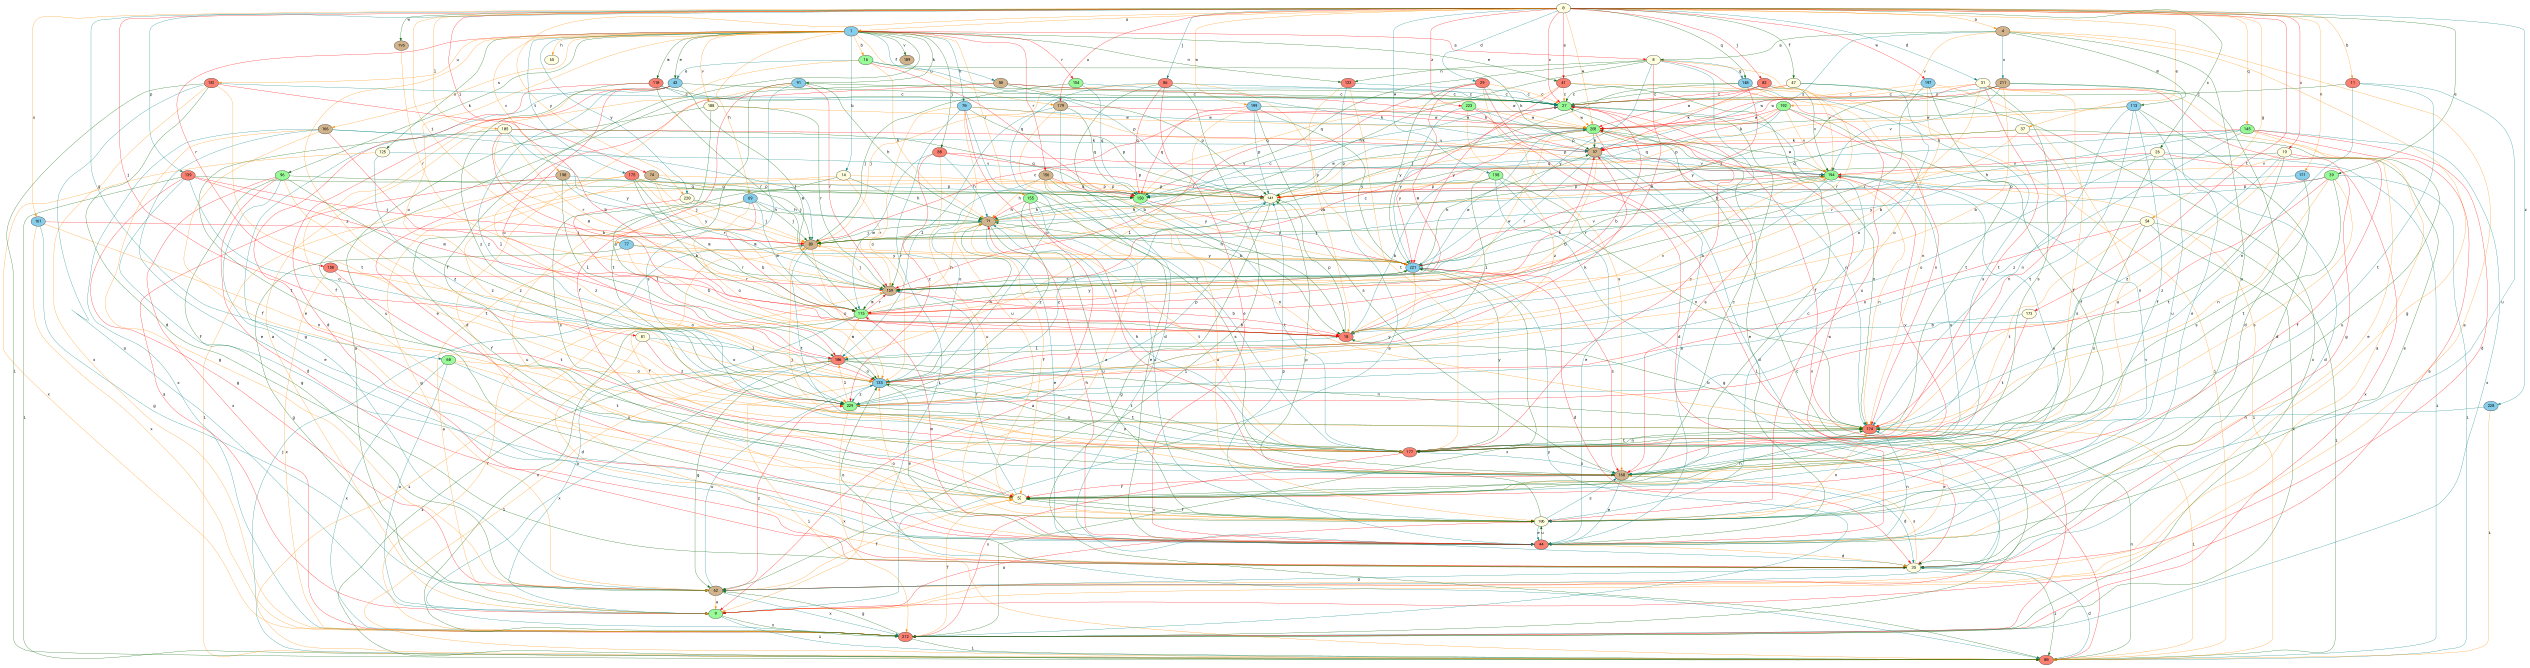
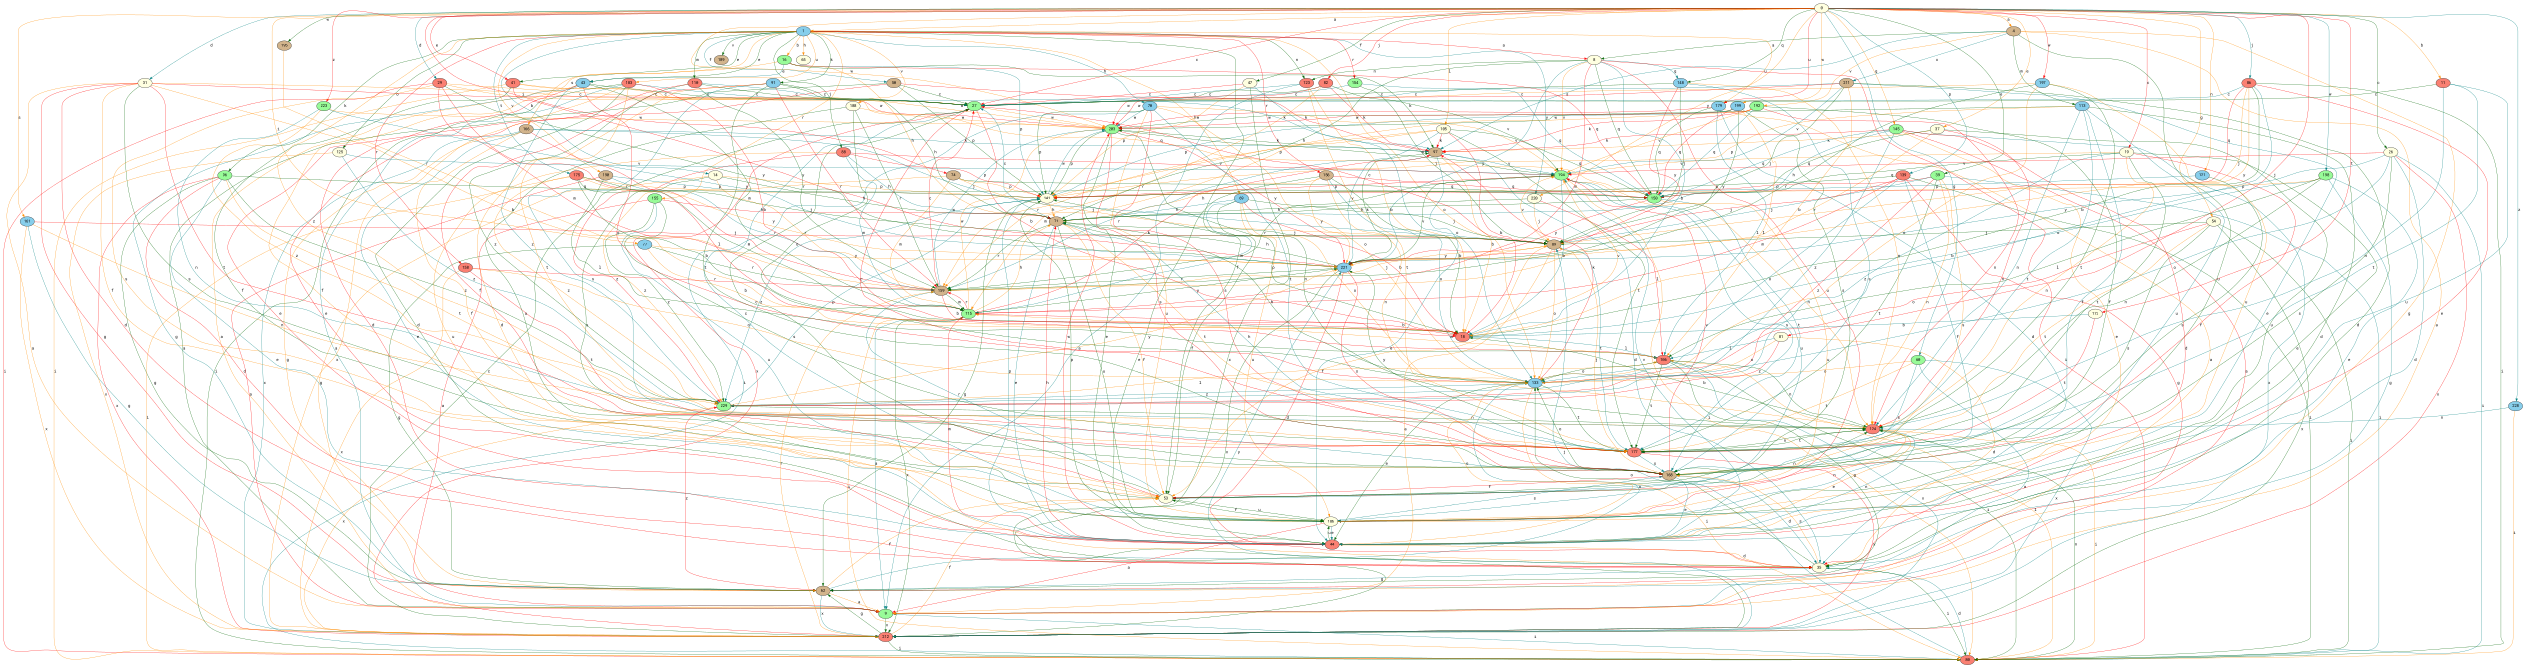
node "179": fillcolor tan -> skyblue
edge "8" -> "80": added, label "i"
edge "223" -> "35": now "31" -> "35"
